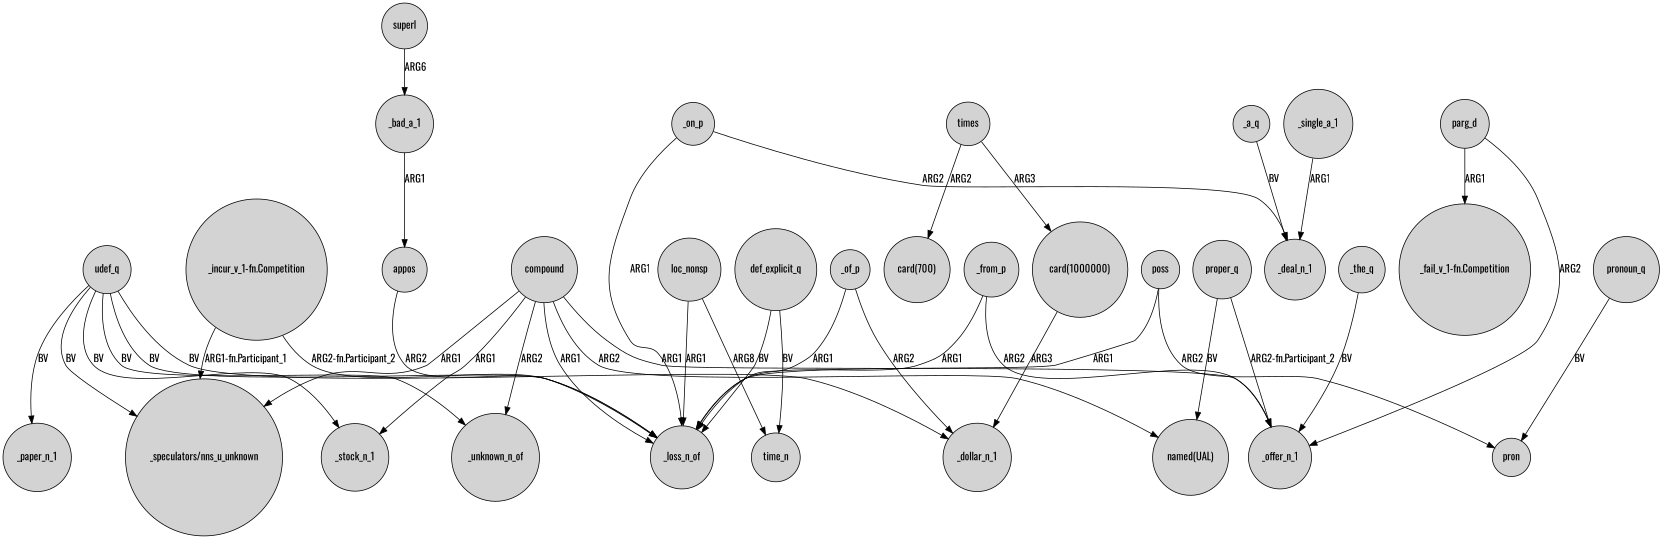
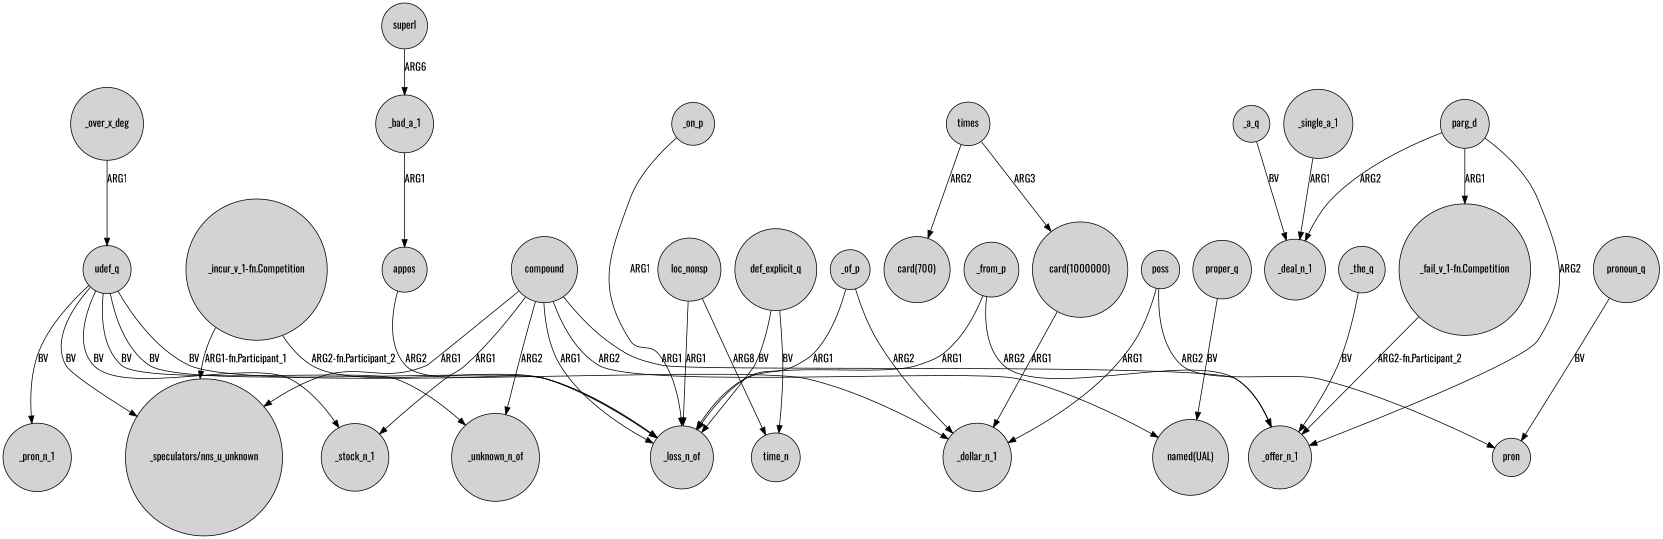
node "_over_x_deg": added
edge "_on_p" -> "_deal_n_1": now "parg_d" -> "_deal_n_1"
edge "proper_q" -> "_offer_n_1": now "_fail_v_1-fn.Competition" -> "_offer_n_1"
edge "card(1000000)" -> "_dollar_n_1": label "ARG3" -> "ARG1"
edge "poss" -> "_loss_n_of": now "poss" -> "_dollar_n_1"
node "_paper_n_1": label "_paper_n_1" -> "_pron_n_1"
